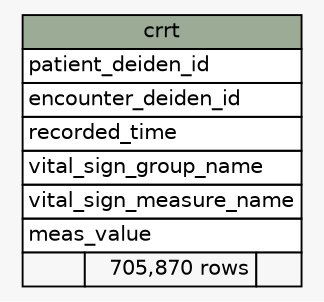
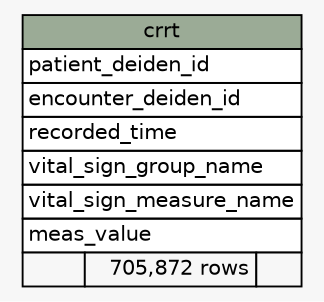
node "crrt": text "705,870 rows" -> "705,872 rows"
